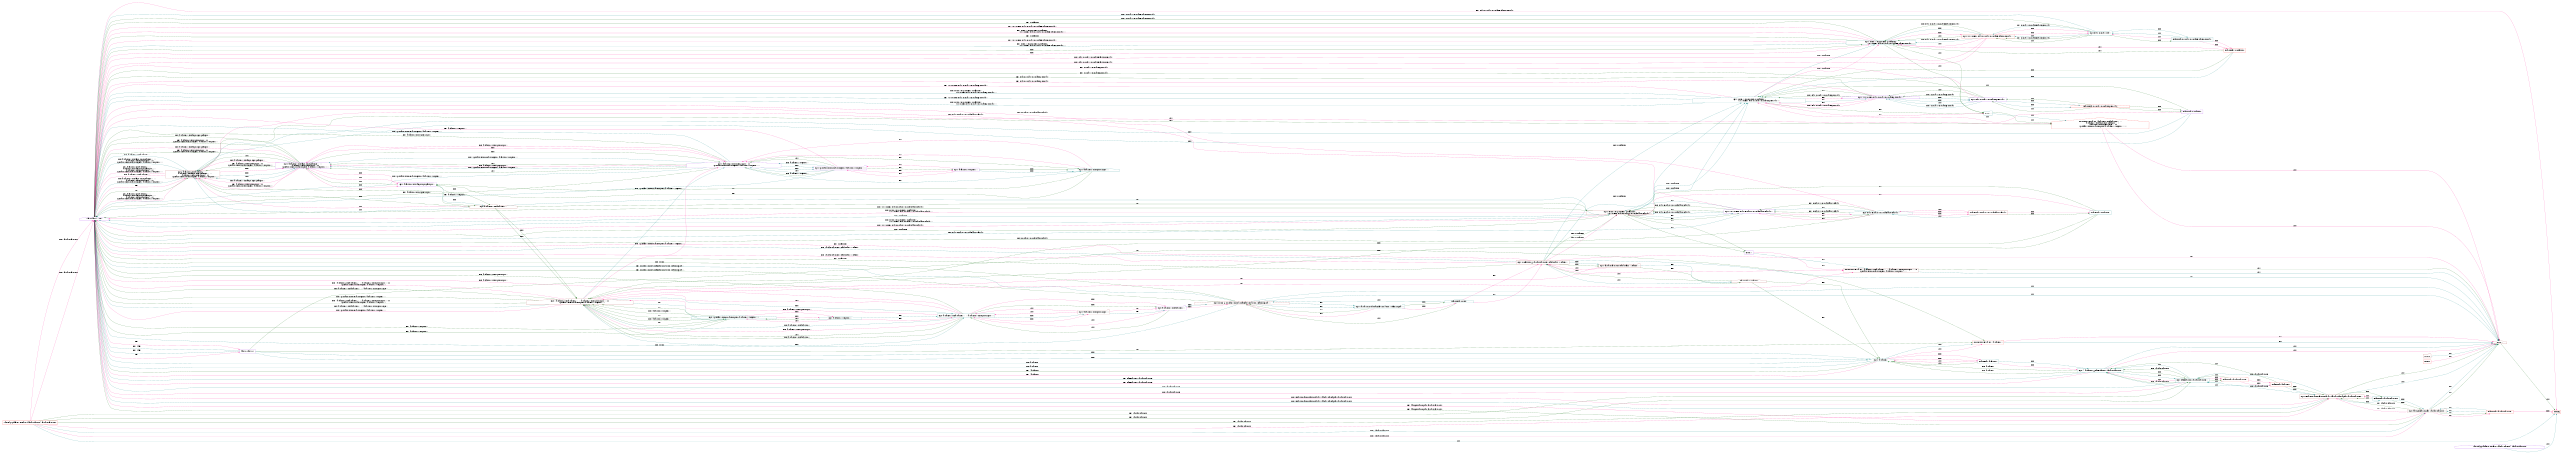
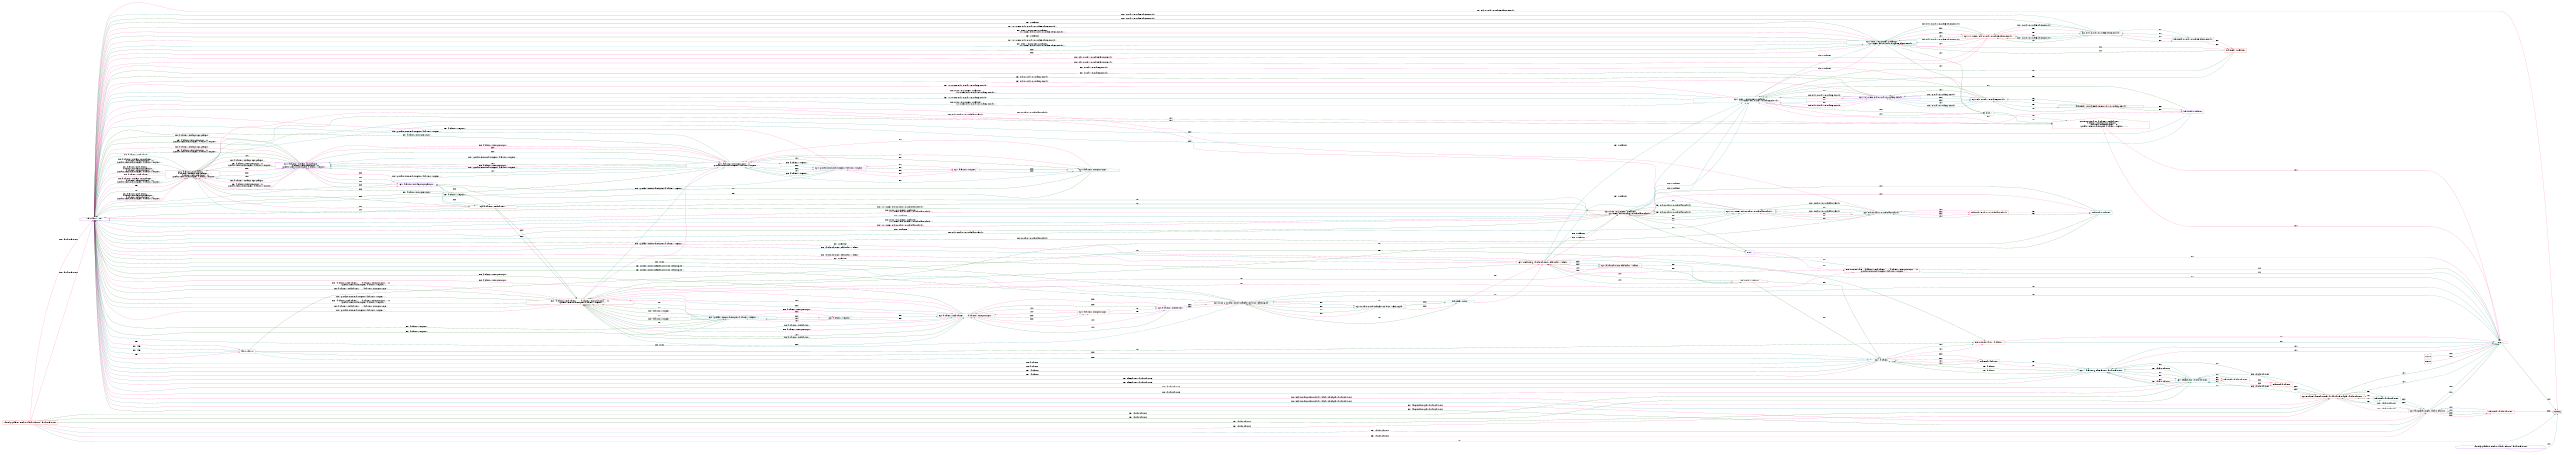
node "(Call,GURL(chrome::view))": label "(Call,GURL(chrome::view))" -> "(Call,GURL(chrome::kChromeUIExtensionIconURL))"
node "(Identifier,chrome::kChromeUIFaviconURL)": label "(Identifier,chrome::kChromeUIFaviconURL)" -> "(Identifier,kChromeUIExtensionIconURL::kChromeUIFaviconURL)"
node "(Call,render::ChildProcessSecurityPolicy::GetInstance())": label "(Call,render::ChildProcessSecurityPolicy::GetInstance())" -> "(Call,content::ChildProcessSecurityPolicy::GetInstance())"
